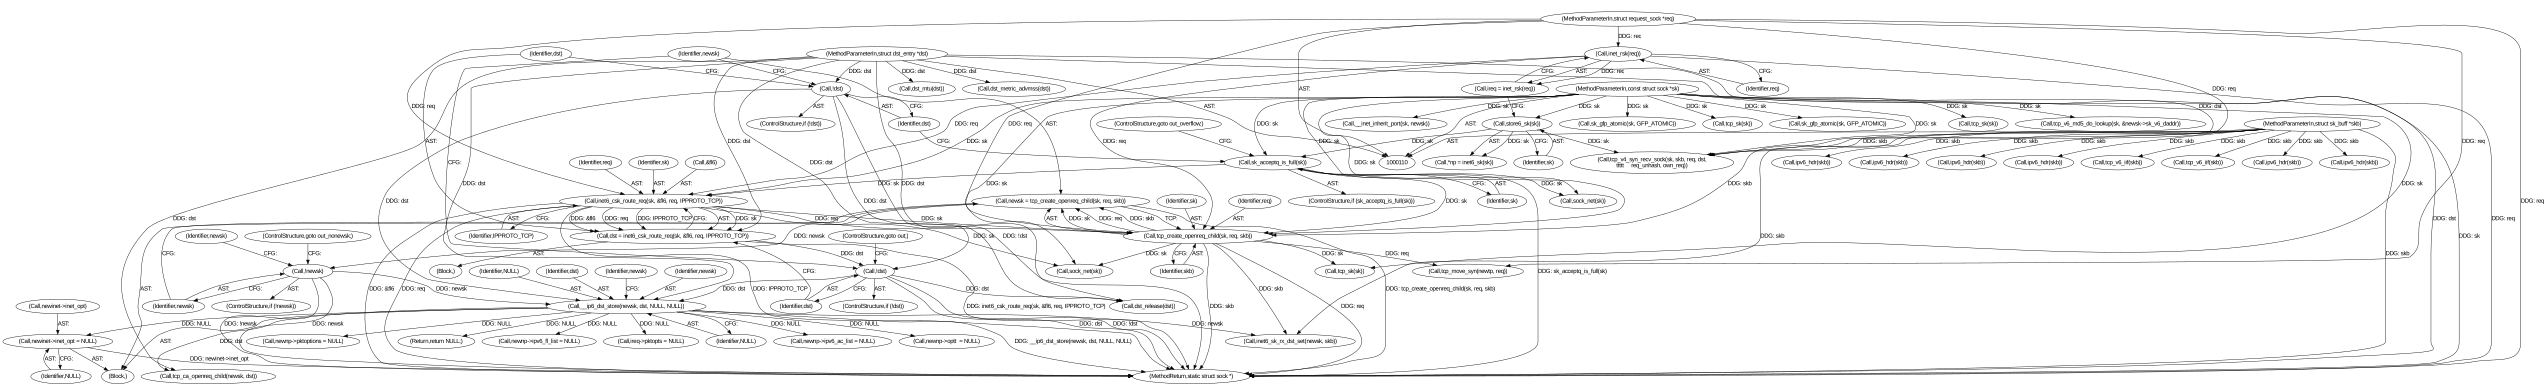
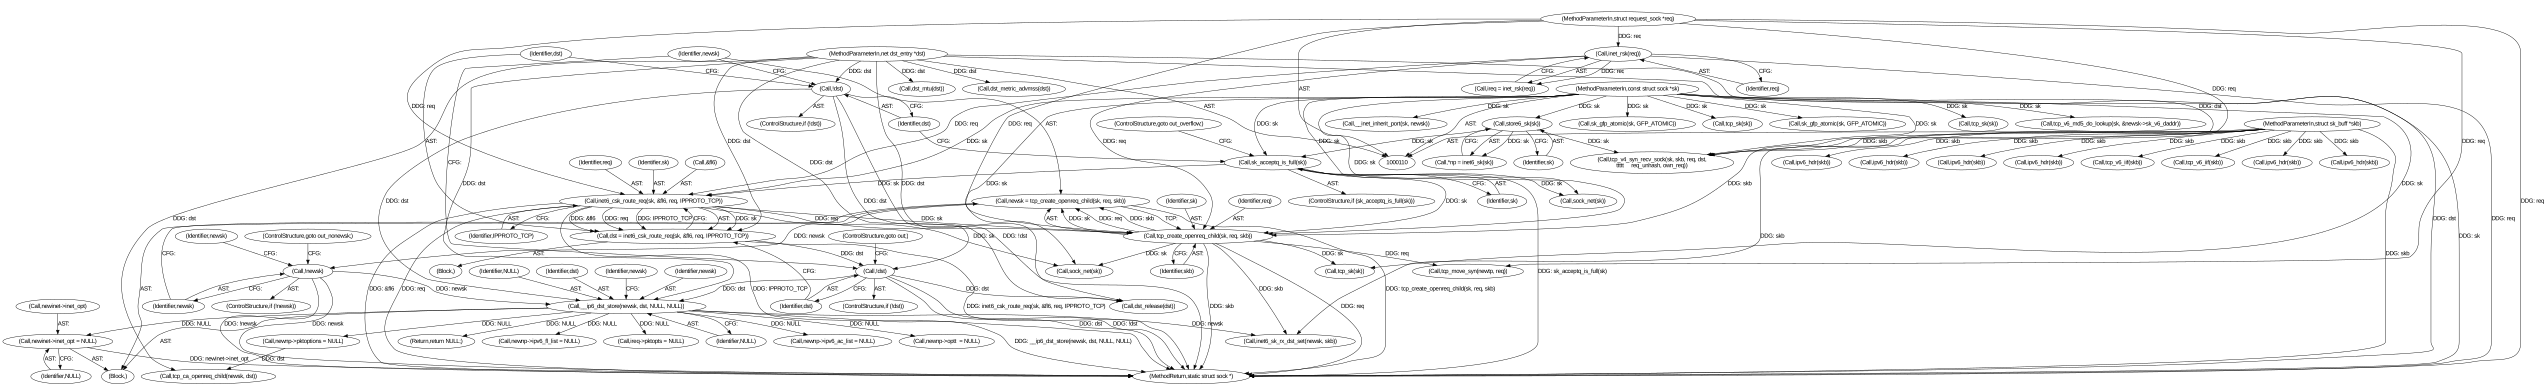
node "(MethodParameterIn,struct dst_entry *dst)": label "(MethodParameterIn,struct dst_entry *dst)" -> "(MethodParameterIn,net dst_entry *dst)"
edge "(Call,ireq = inet_rsk(req))" -> "(Call,store6_sk(sk))": now "(Call,*np = inet6_sk(sk))" -> "(Call,store6_sk(sk))"
edge "(Call,__ip6_dst_store(newsk, dst, NULL, NULL))" -> "(Call,tcp_ca_openreq_child(newsk, dst))": now "(Call,newnp->pktoptions = NULL)" -> "(Call,tcp_ca_openreq_child(newsk, dst))"
